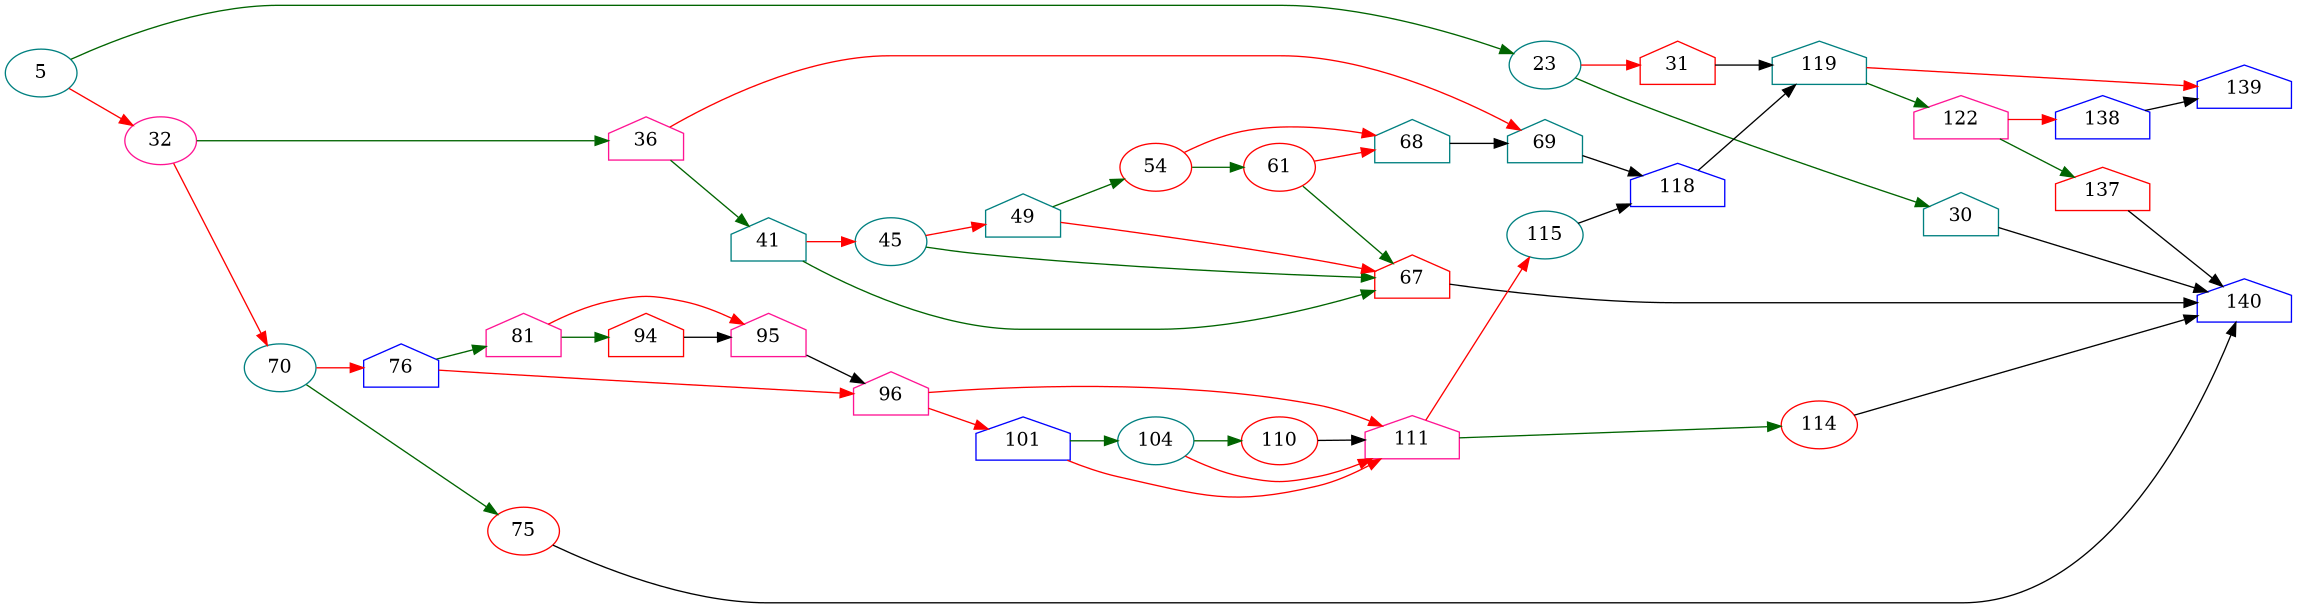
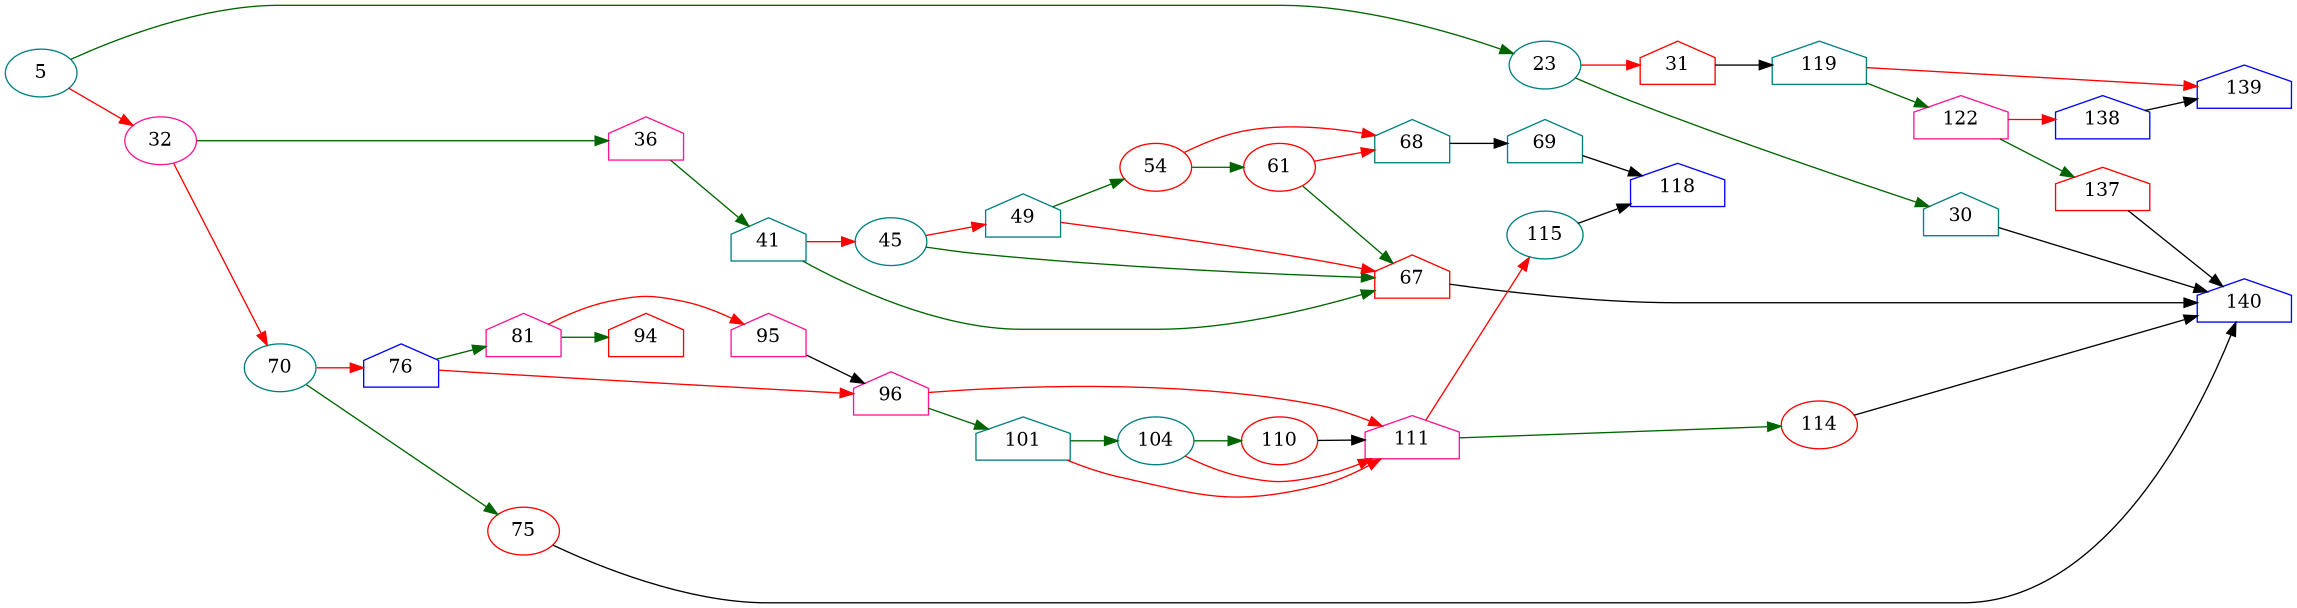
edge "36" -> "69": removed
edge "118" -> "119": removed
edge "94" -> "95": removed
edge "96" -> "101": color red -> darkgreen
node "101": color blue -> teal
